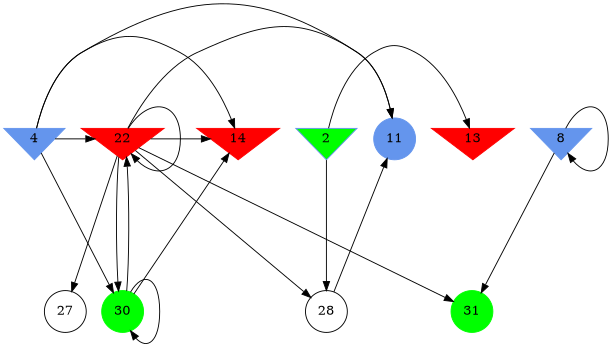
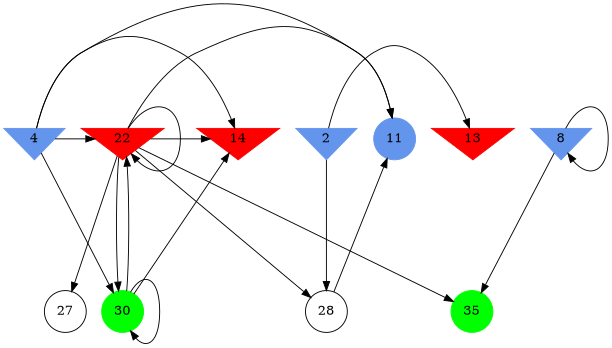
node "2": fillcolor green -> cornflowerblue
node "31": label "31" -> "35"
